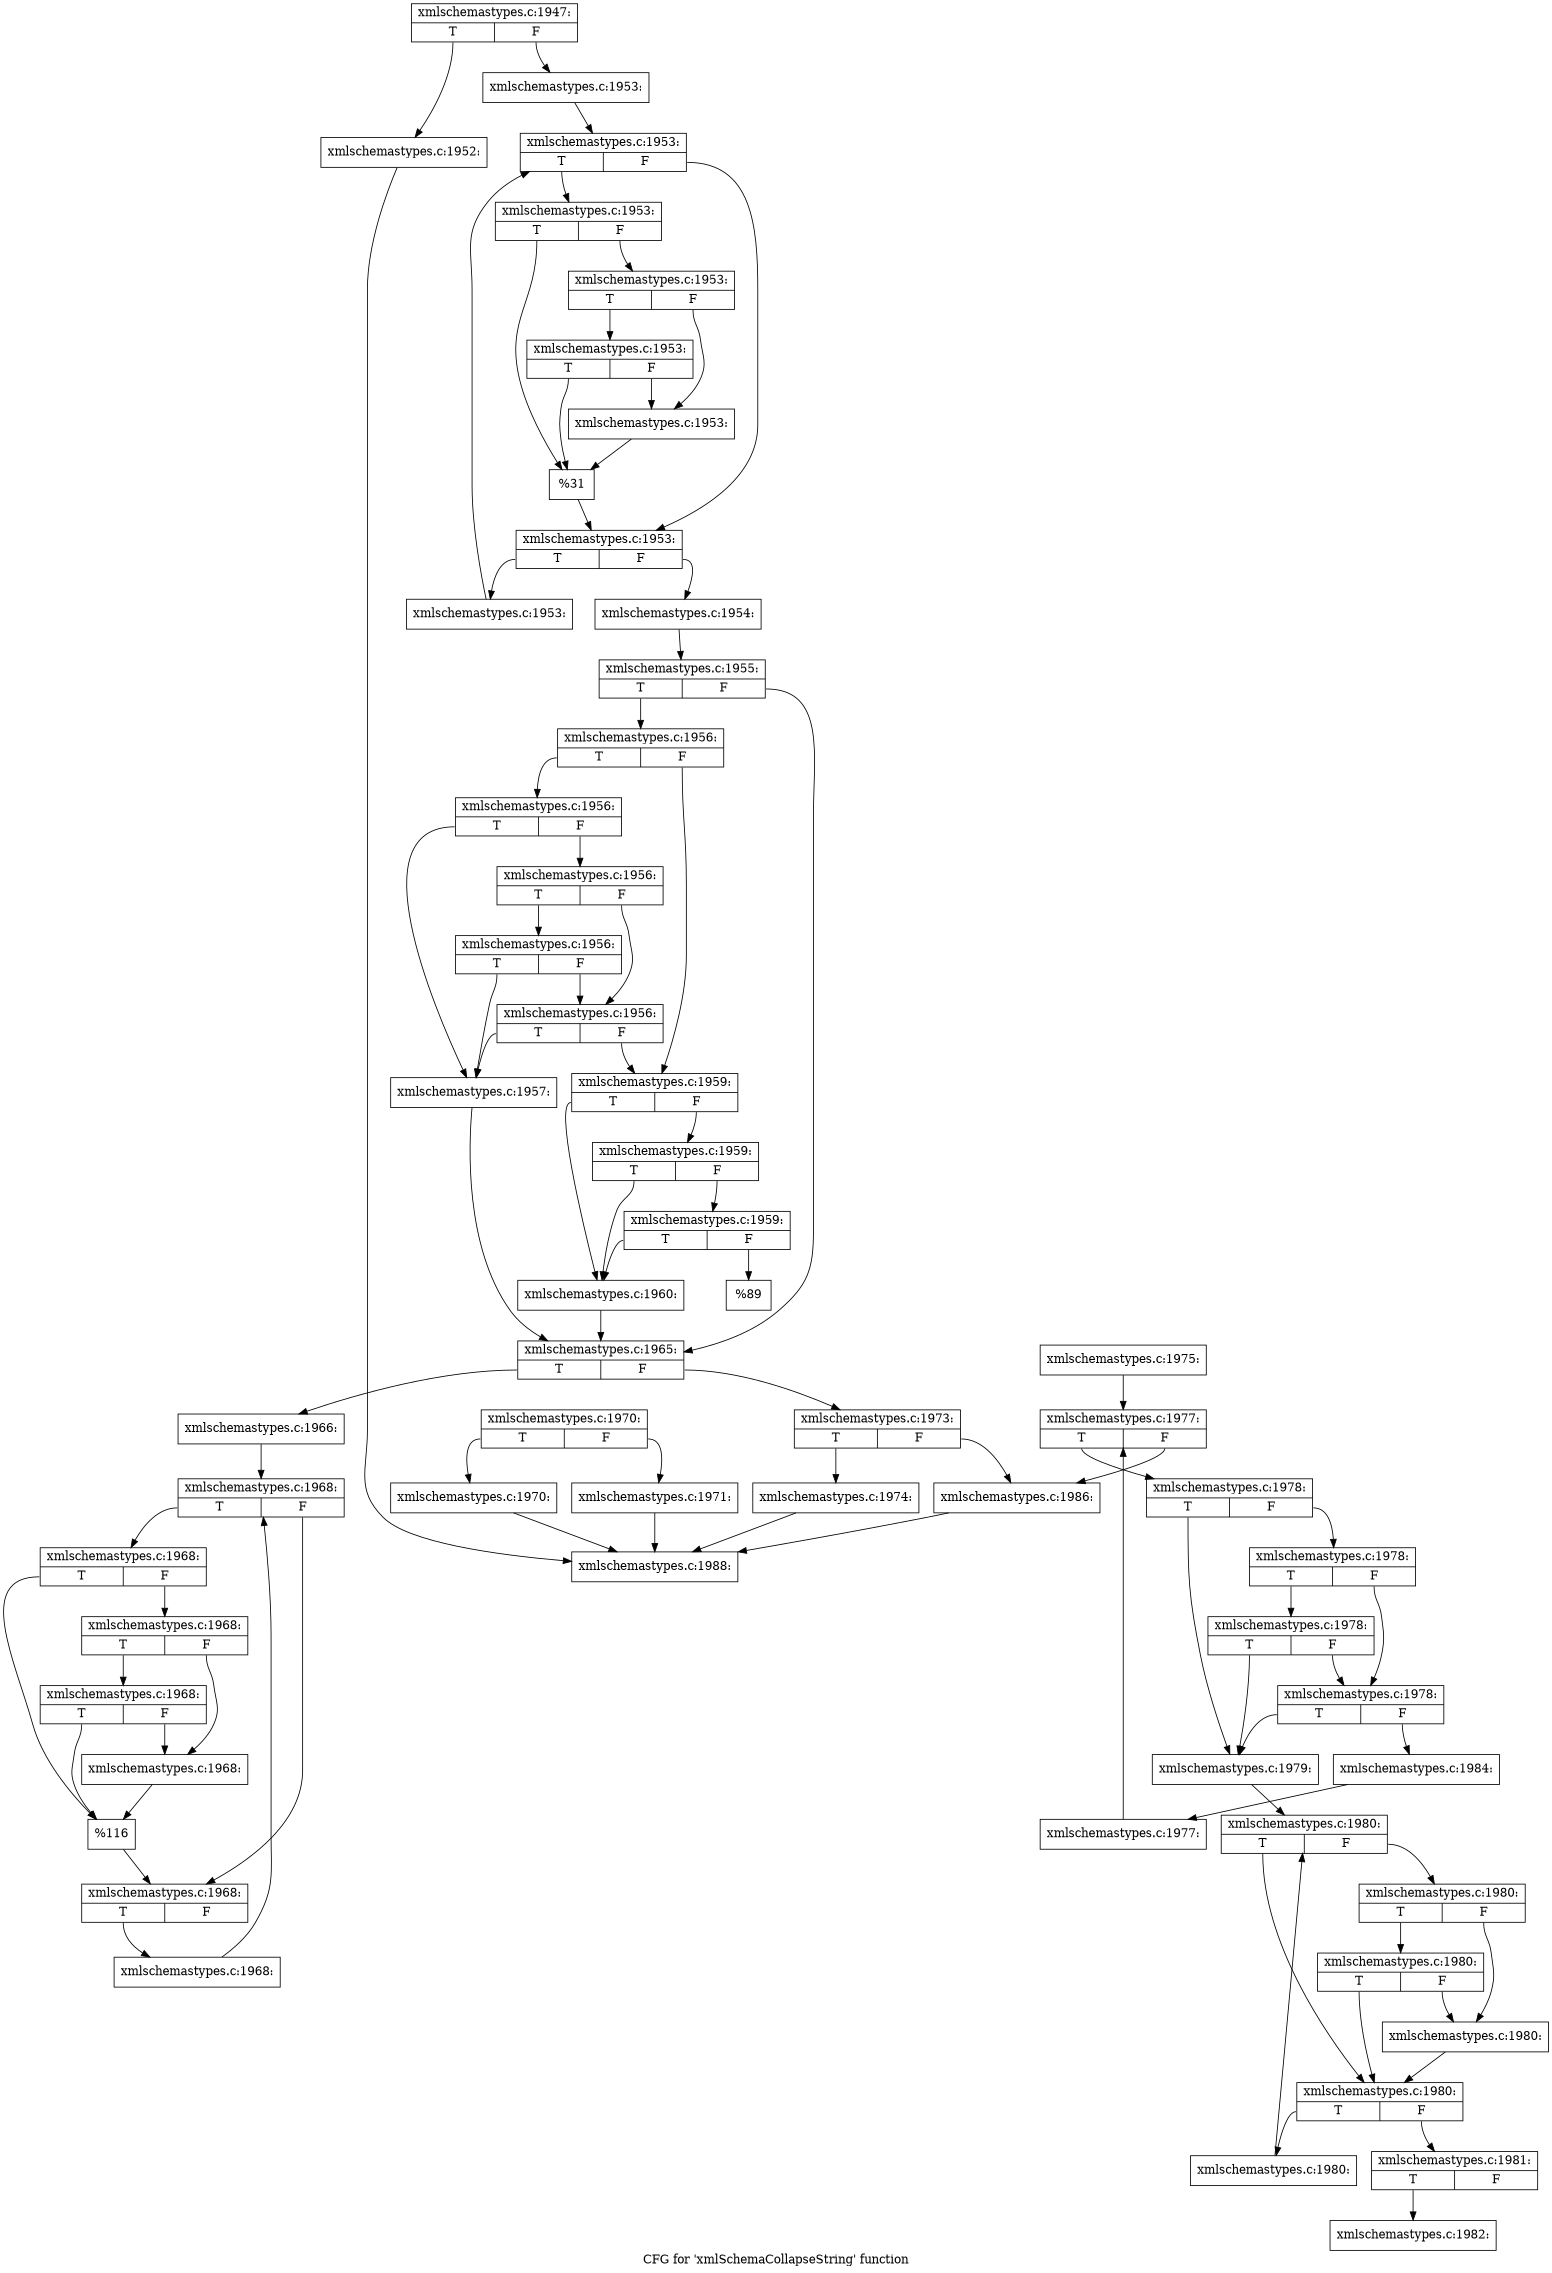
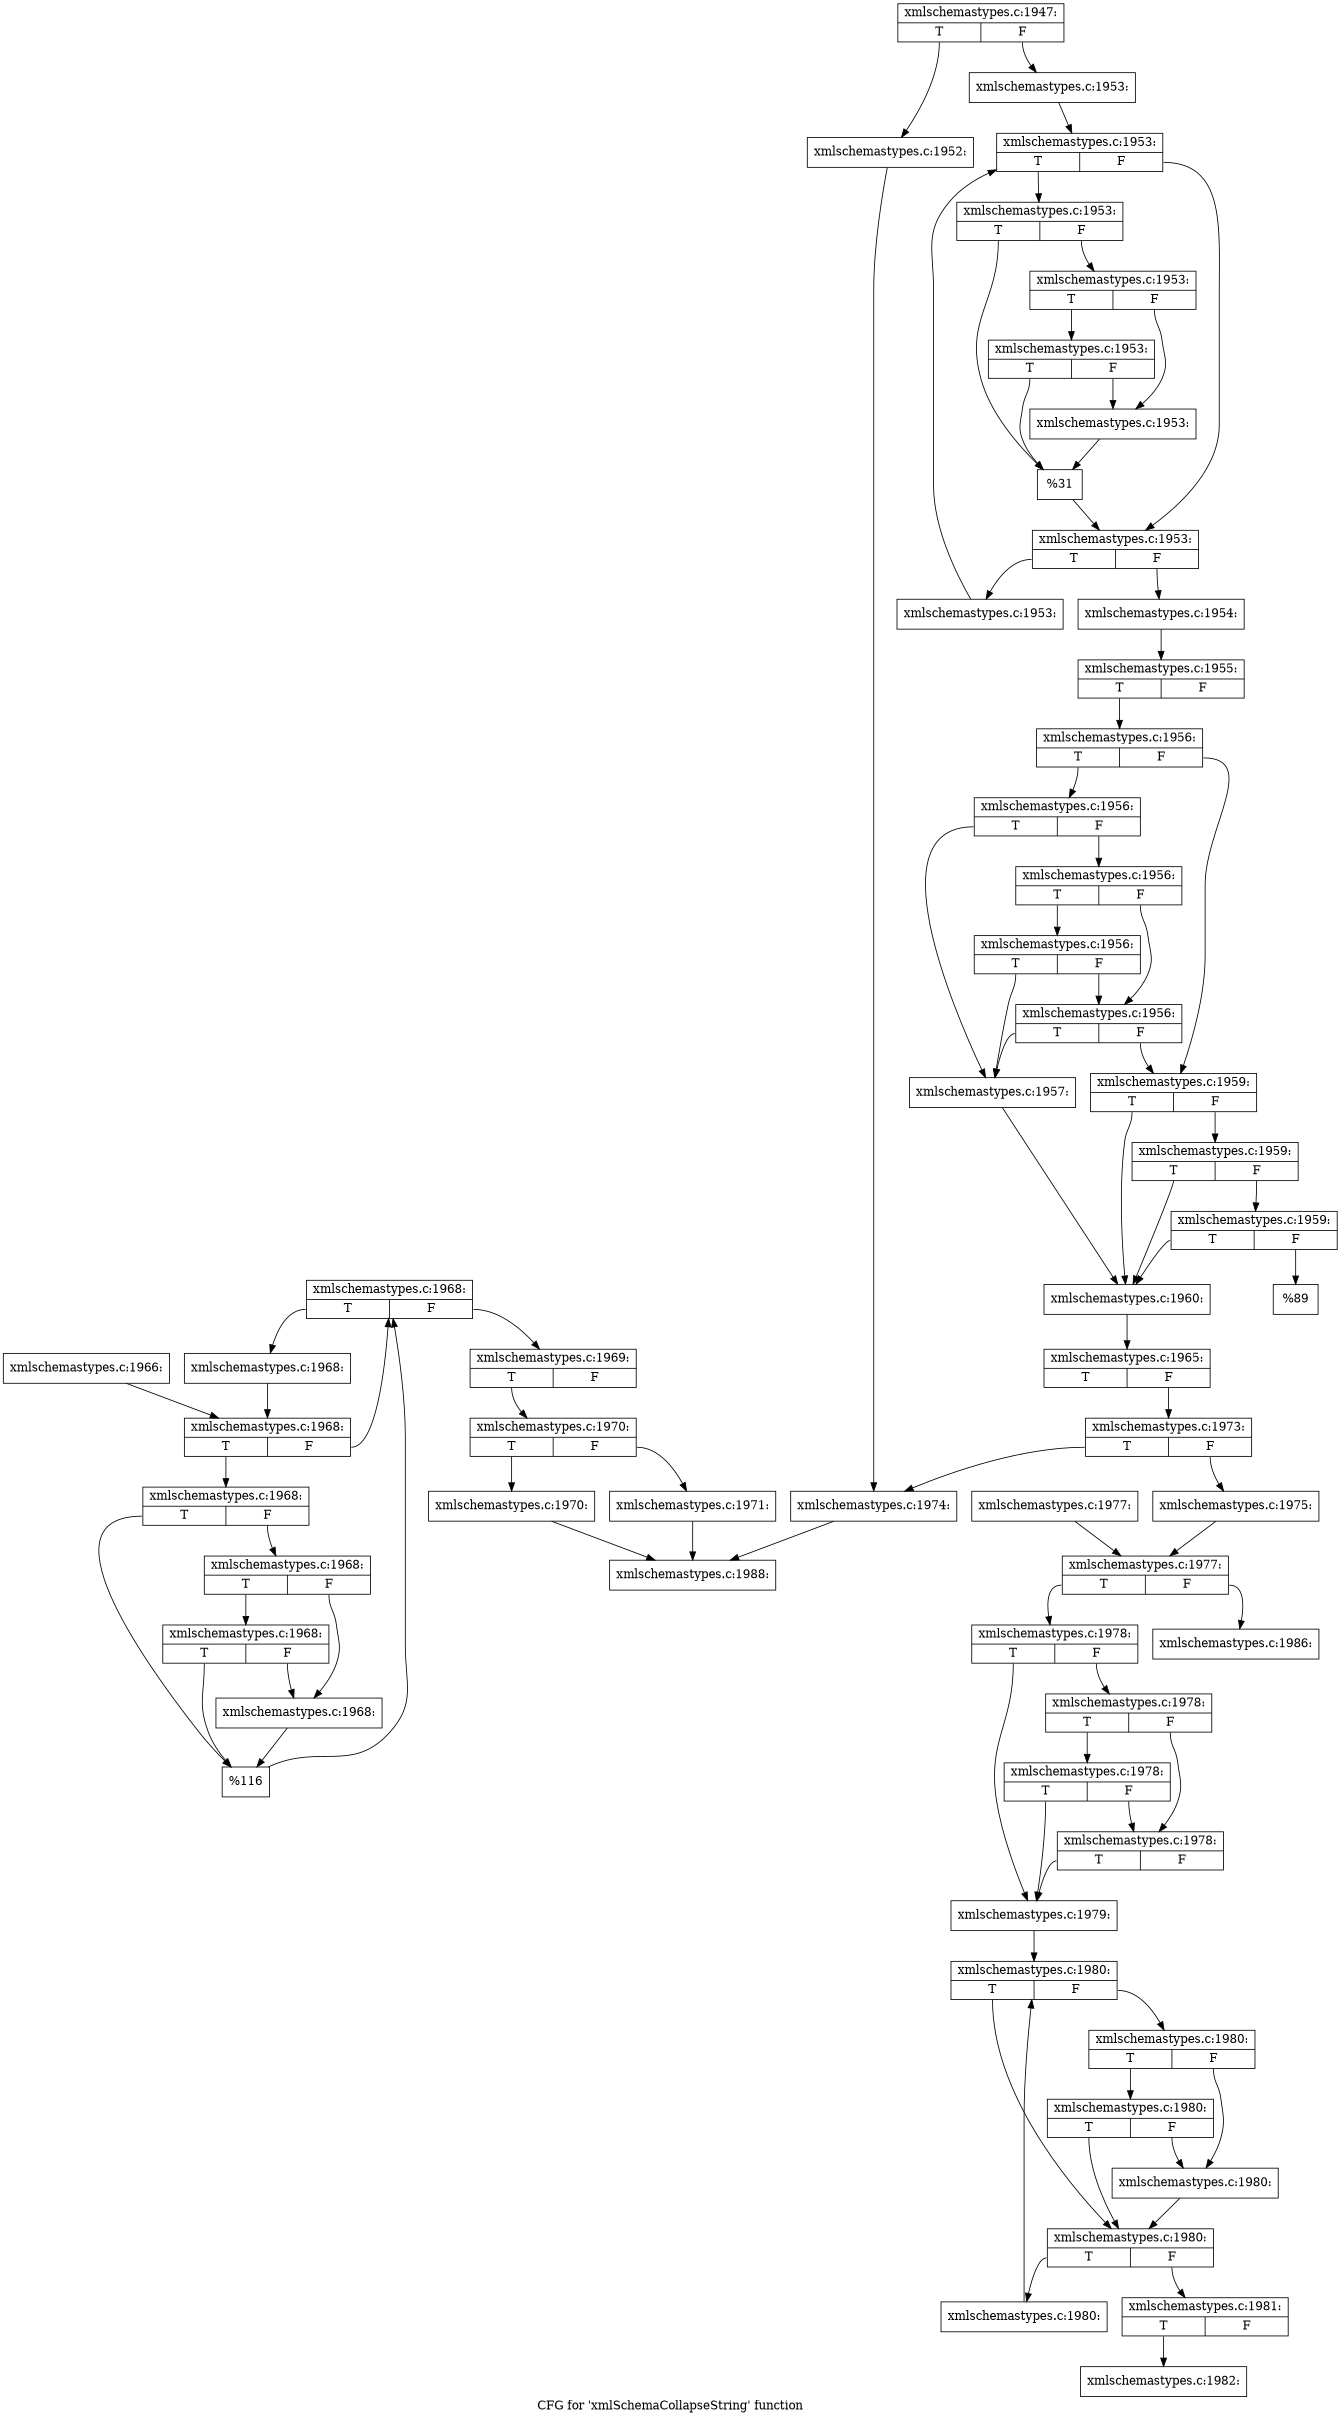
edge "xmlschemastypes.c:1952:" -> "xmlschemastypes.c:1988:": now "xmlschemastypes.c:1952:" -> "xmlschemastypes.c:1974:"
edge "xmlschemastypes.c:1955:" -> "xmlschemastypes.c:1965:": removed
edge "xmlschemastypes.c:1957:" -> "xmlschemastypes.c:1965:": now "xmlschemastypes.c:1957:" -> "xmlschemastypes.c:1960:"
node "xmlschemastypes.c:1969:": added
edge "xmlschemastypes.c:1965:" -> "xmlschemastypes.c:1966:": removed
edge "xmlschemastypes.c:1973:" -> "xmlschemastypes.c:1986:": now "xmlschemastypes.c:1973:" -> "xmlschemastypes.c:1975:"
edge "xmlschemastypes.c:1986:" -> "xmlschemastypes.c:1988:": removed
node "xmlschemastypes.c:1984:": removed
